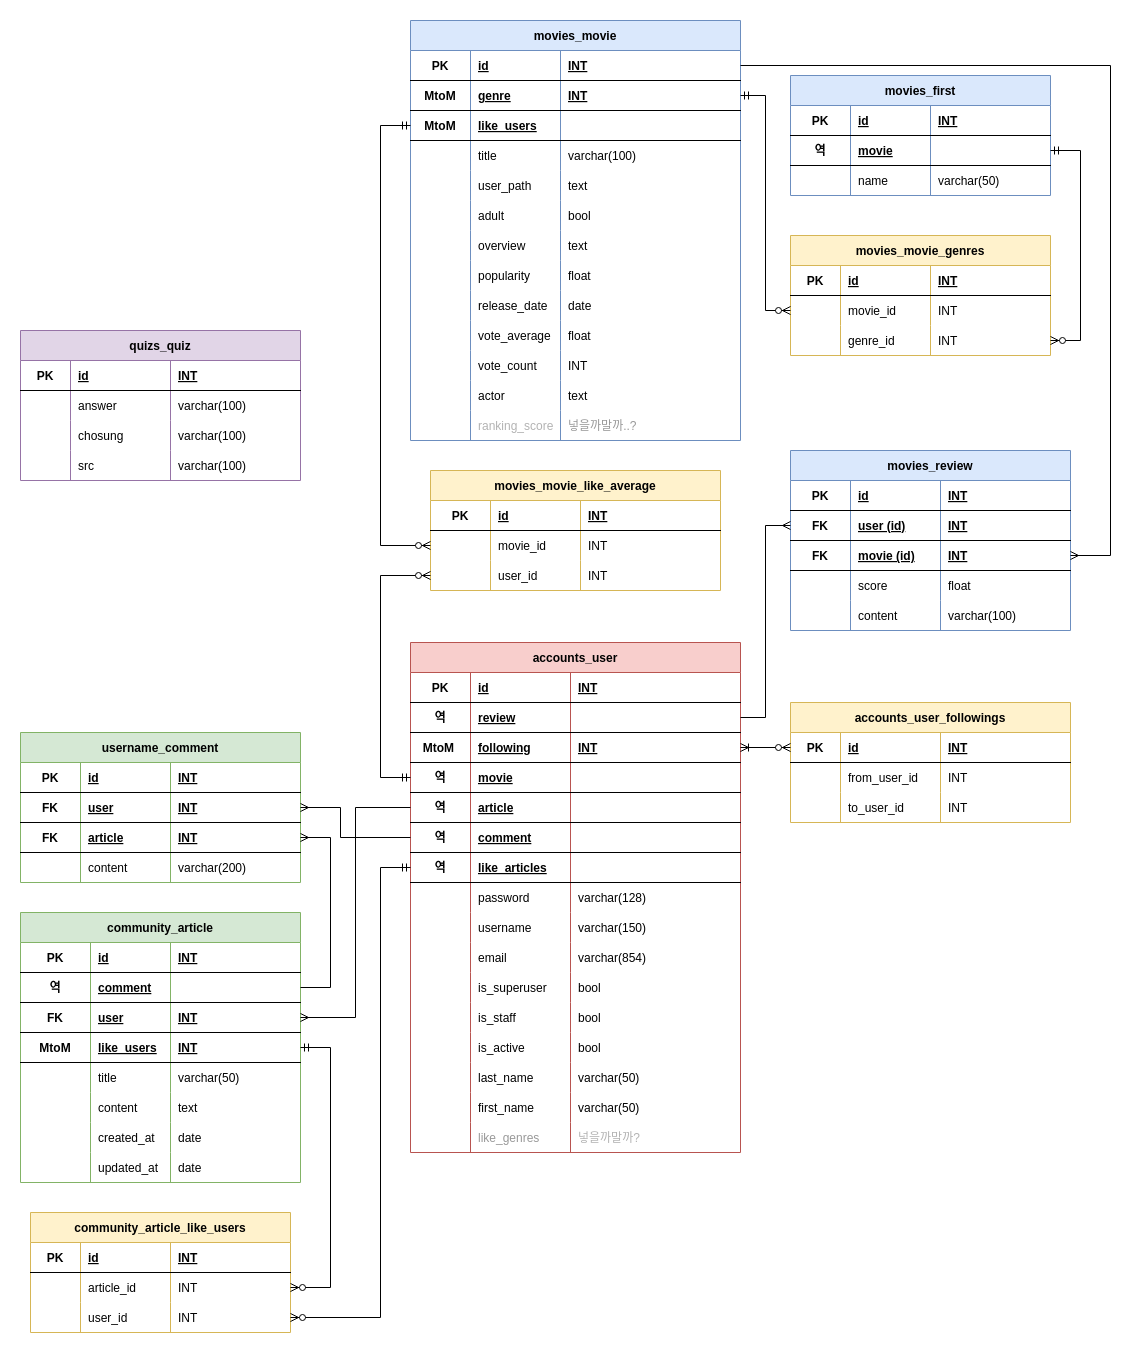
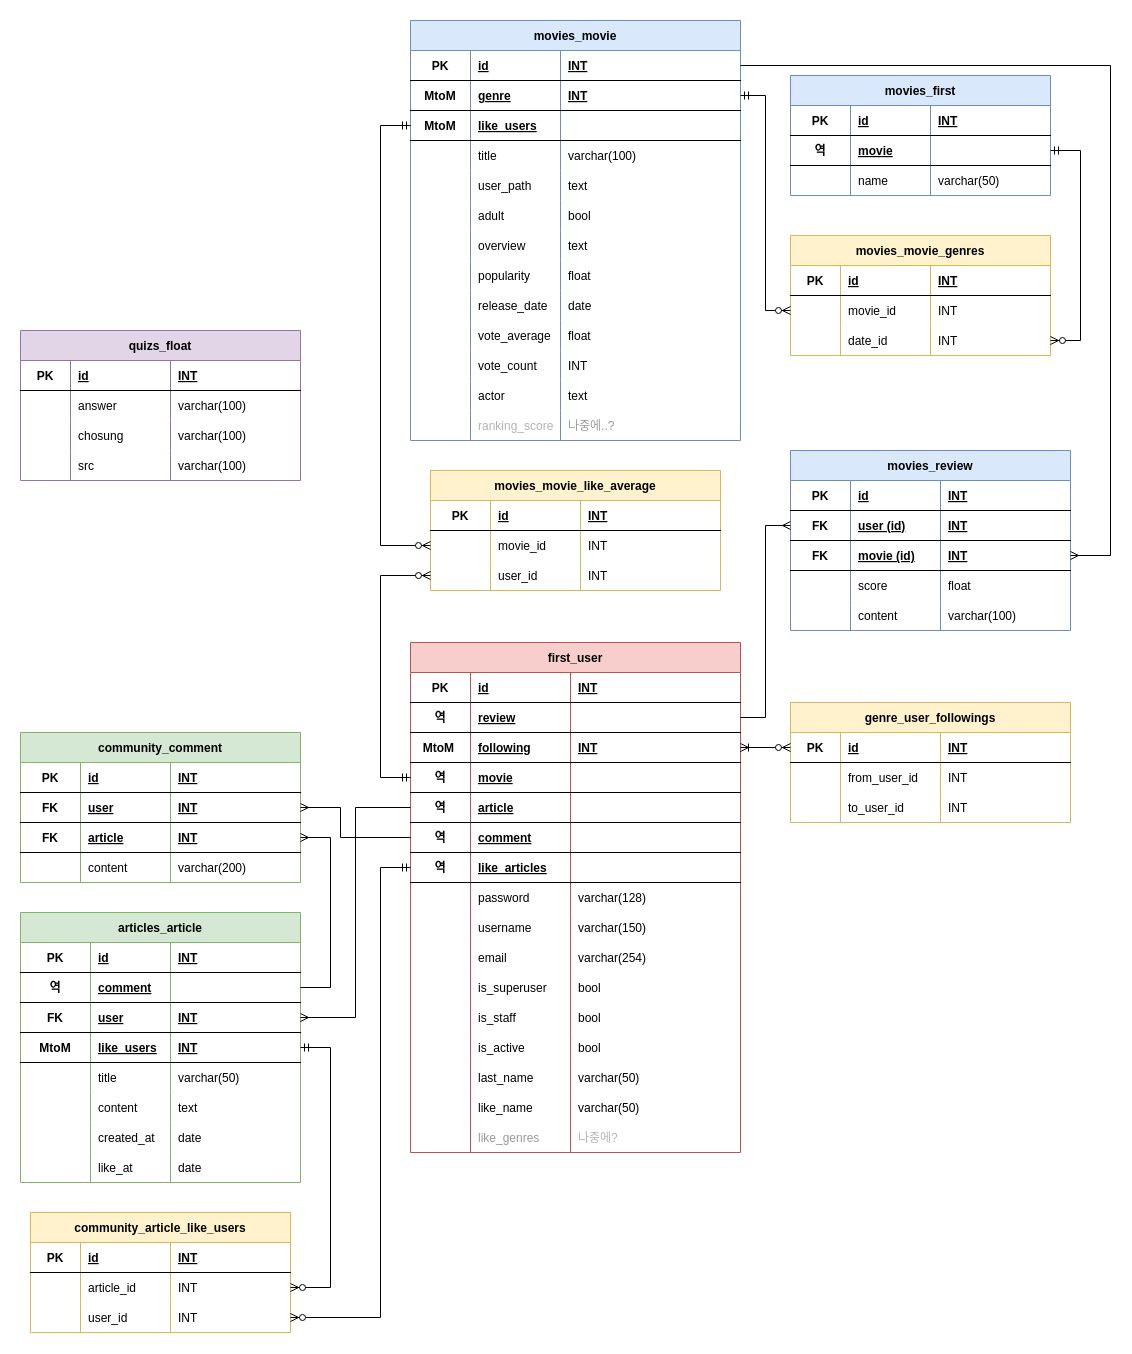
node "genre_id": label "genre_id" -> "date_id"
node "quizs_quiz": label "quizs_quiz" -> "quizs_float"
node "넣을까말까..?": label "넣을까말까..?" -> "나중에..?"
node "accounts_user": label "accounts_user" -> "first_user"
node "accounts_user_followings": label "accounts_user_followings" -> "genre_user_followings"
node "username_comment": label "username_comment" -> "community_comment"
node "community_article": label "community_article" -> "articles_article"
node "varchar(854)": label "varchar(854)" -> "varchar(254)"
node "first_name": label "first_name" -> "like_name"
node "넣을까말까?": label "넣을까말까?" -> "나중에?"
node "updated_at": label "updated_at" -> "like_at"
